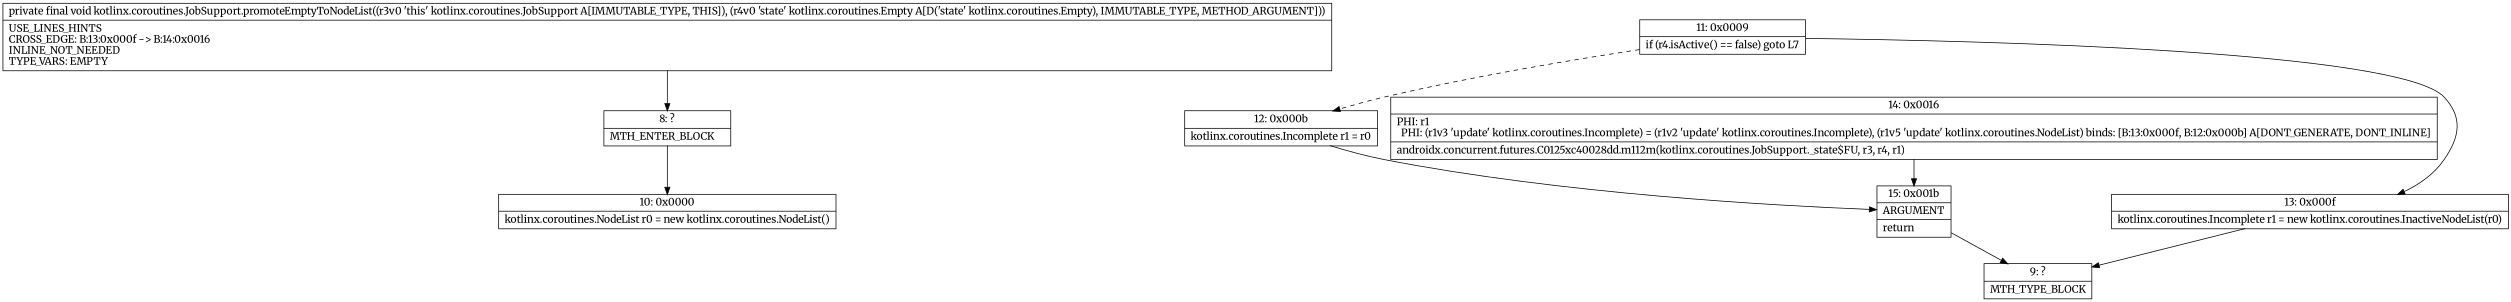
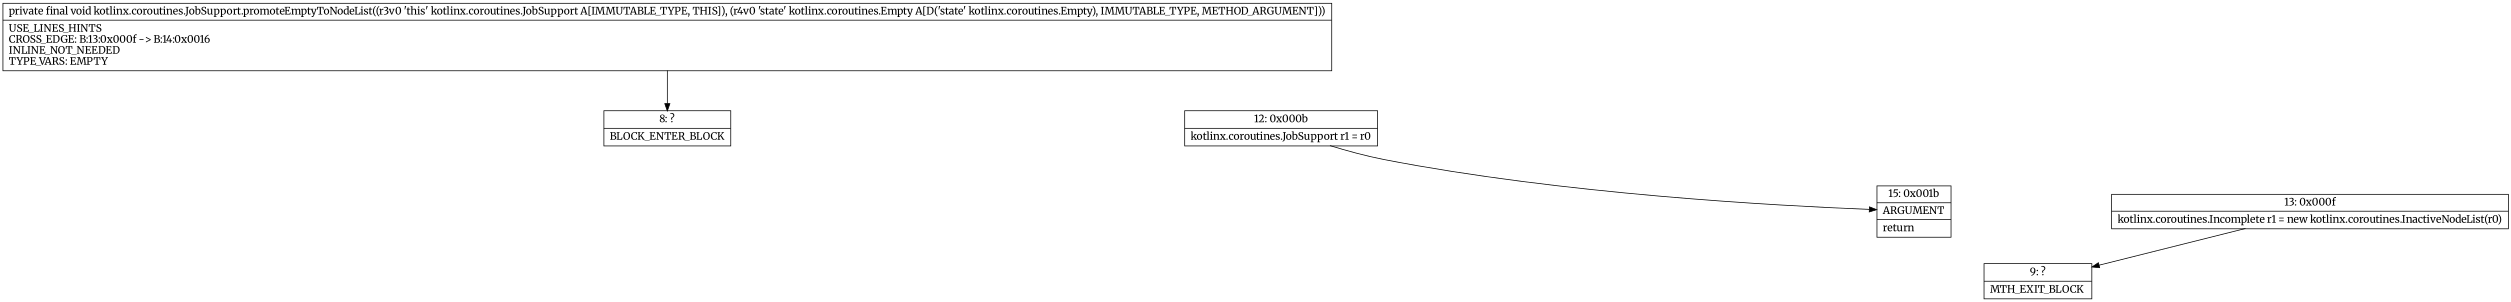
node "11: 0x0009": removed
node "14: 0x0016": removed
node "8: ?": text "MTH_ENTER_BLOCK" -> "BLOCK_ENTER_BLOCK"
node "12: 0x000b": text "kotlinx.coroutines.Incomplete r1 = r0" -> "kotlinx.coroutines.JobSupport r1 = r0"
node "10: 0x0000": removed
edge "15: 0x001b" -> "9: ?": removed
node "9: ?": text "MTH_TYPE_BLOCK" -> "MTH_EXIT_BLOCK"
